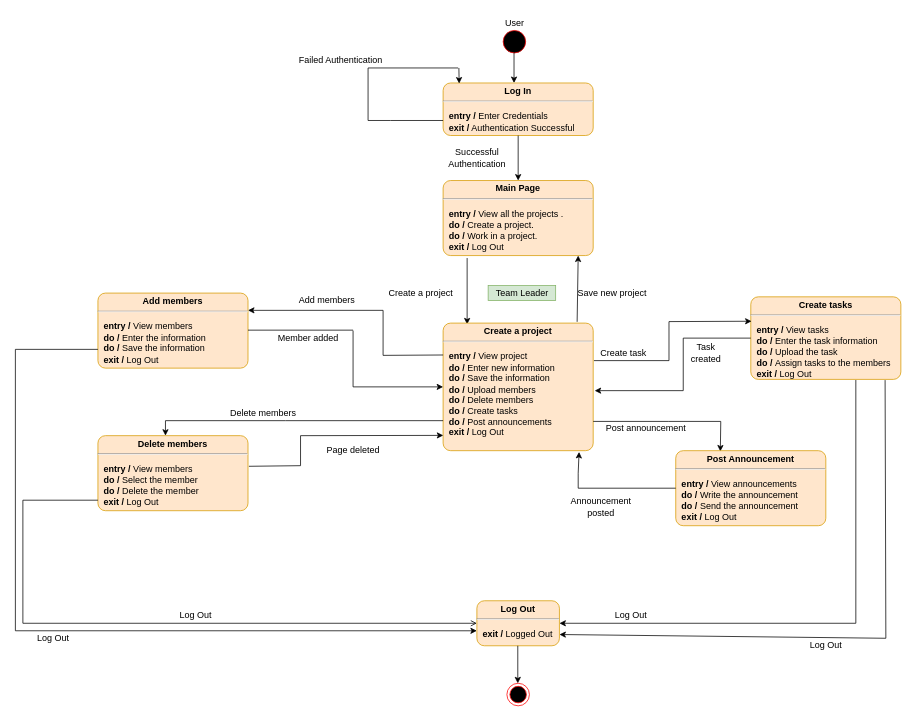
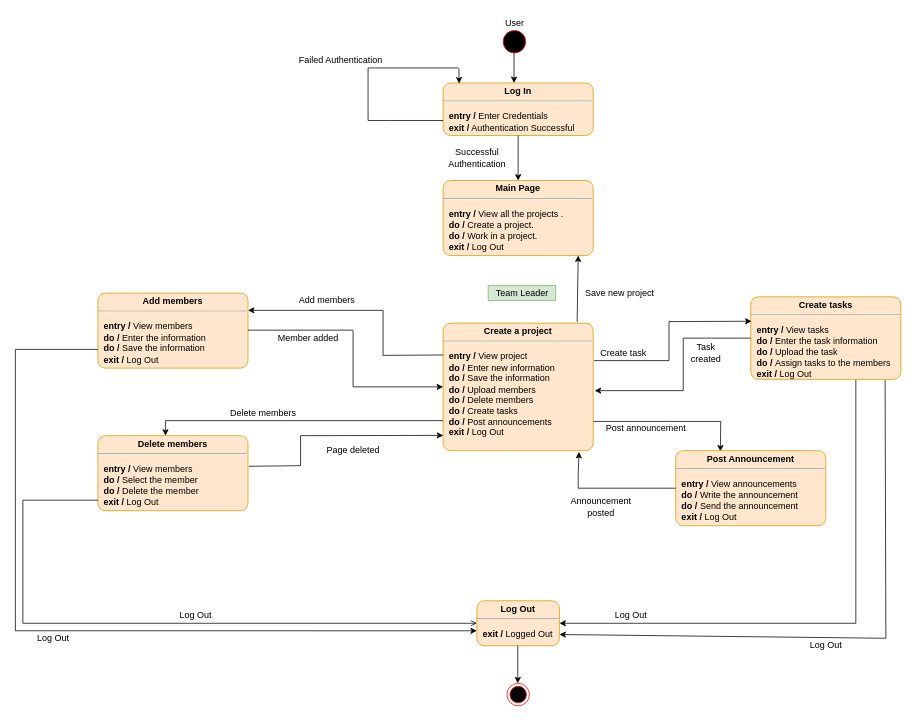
node "Create a project": removed
node "Save new project": moved (612, 293) -> (619, 293)
edge "Main Page entry / View all the projects . do / Create a project. do / Work in a project. exit / Log Out" -> "Create a project entry / View project do / Enter new information do / Save the information do / Upload members do / Delete members do / Create tasks do / Post announcements exit / Log Out": removed
